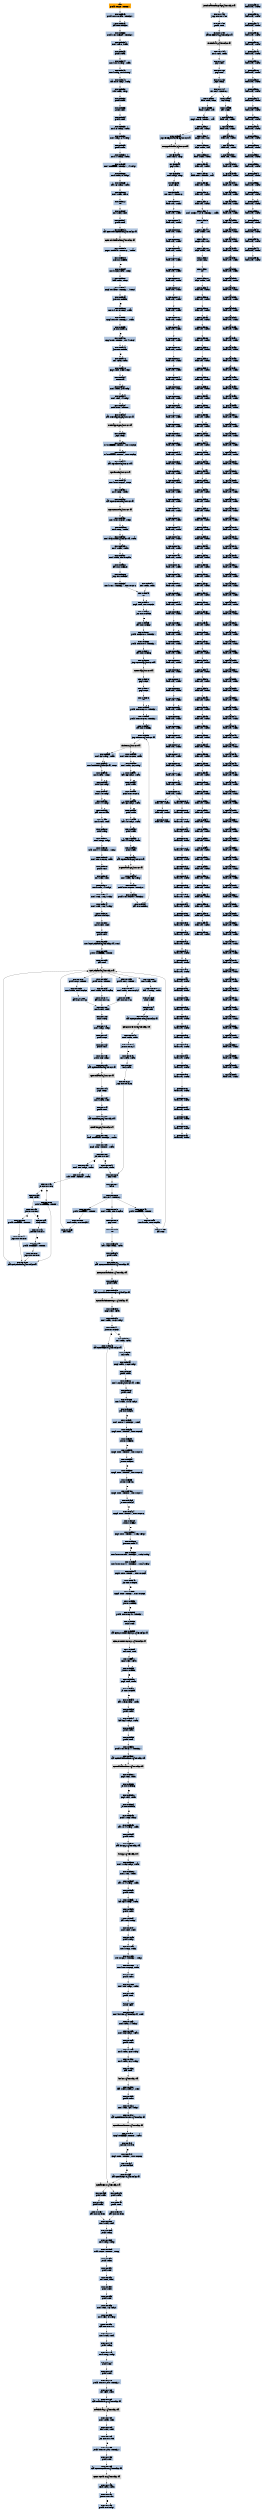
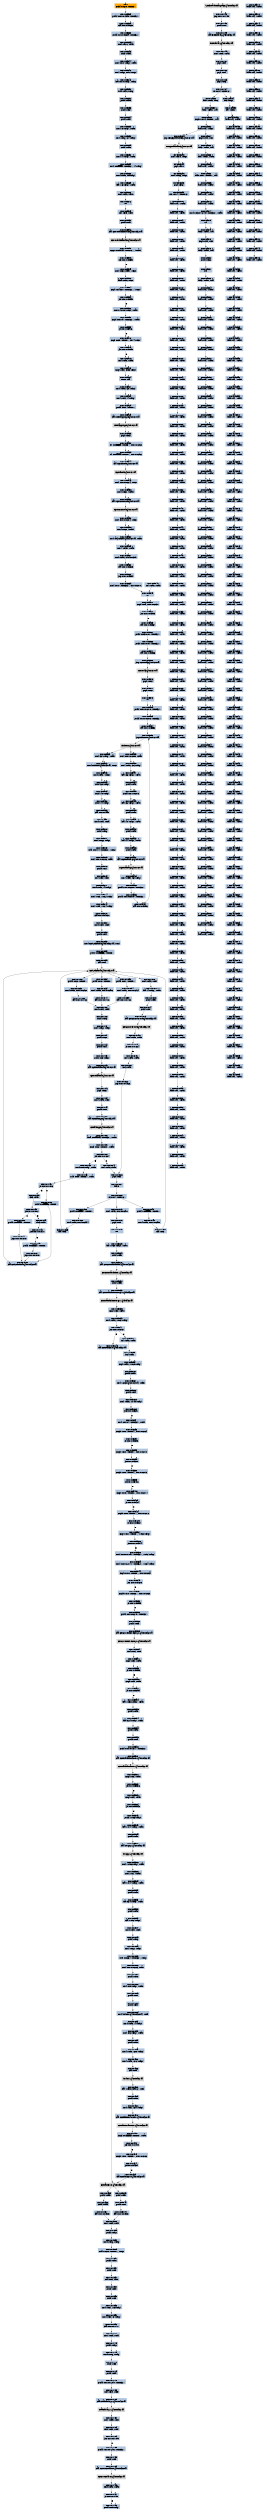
edge "0x0000007c addb %al, (%eax)" -> "0x00000084 addb %al, (%eax)": now "0x00000082 addb %al, (%eax)" -> "0x00000084 addb %al, (%eax)"
